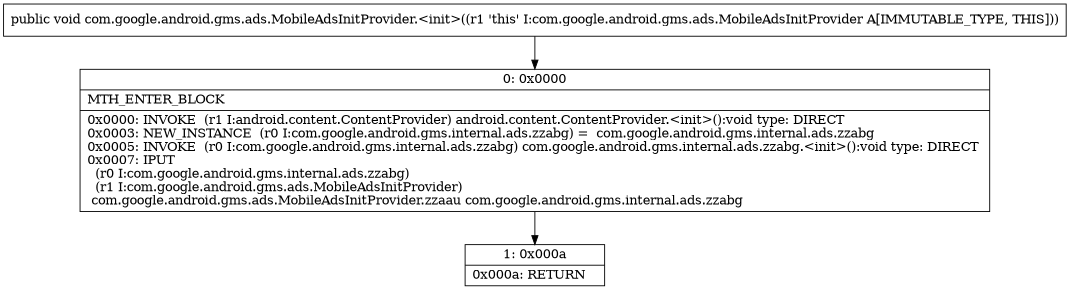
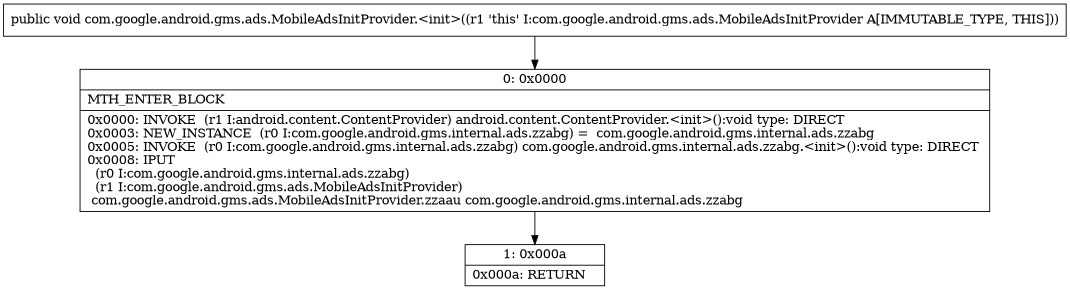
node "0: 0x0000": text "0x0007: IPUT" -> "0x0008: IPUT"
